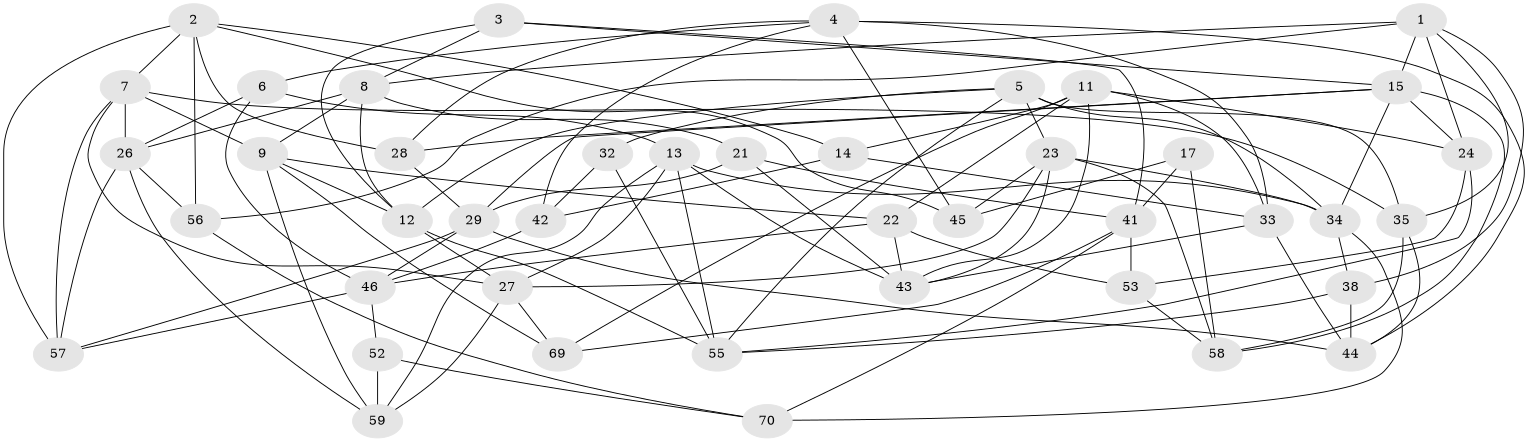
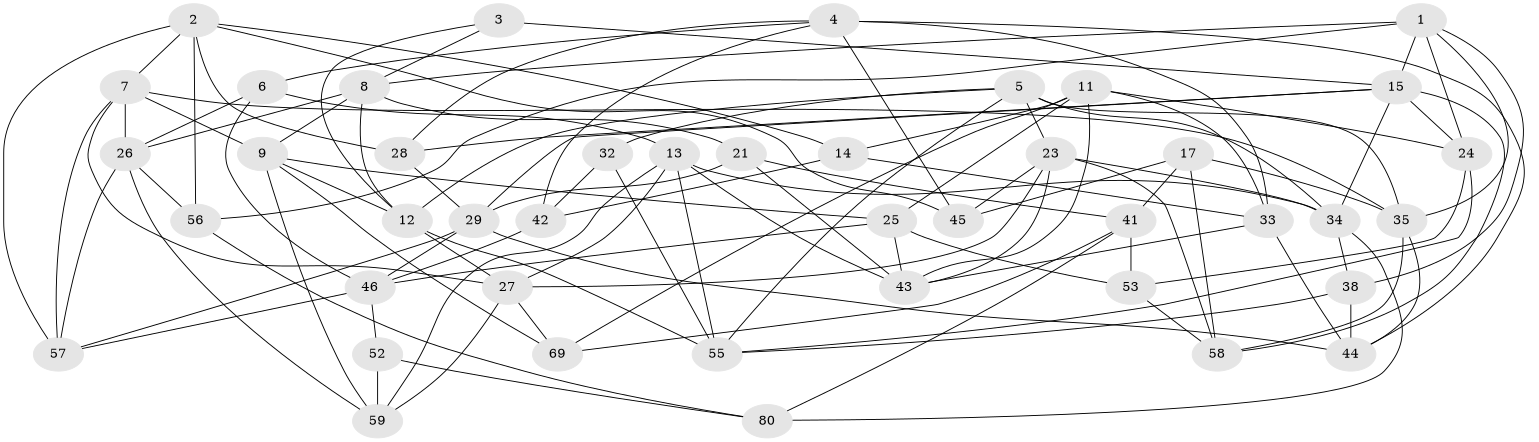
edge "3" -- "41": removed
edge "17" -- "35": added
node "22": label "22" -> "25"
node "70": label "70" -> "80"
